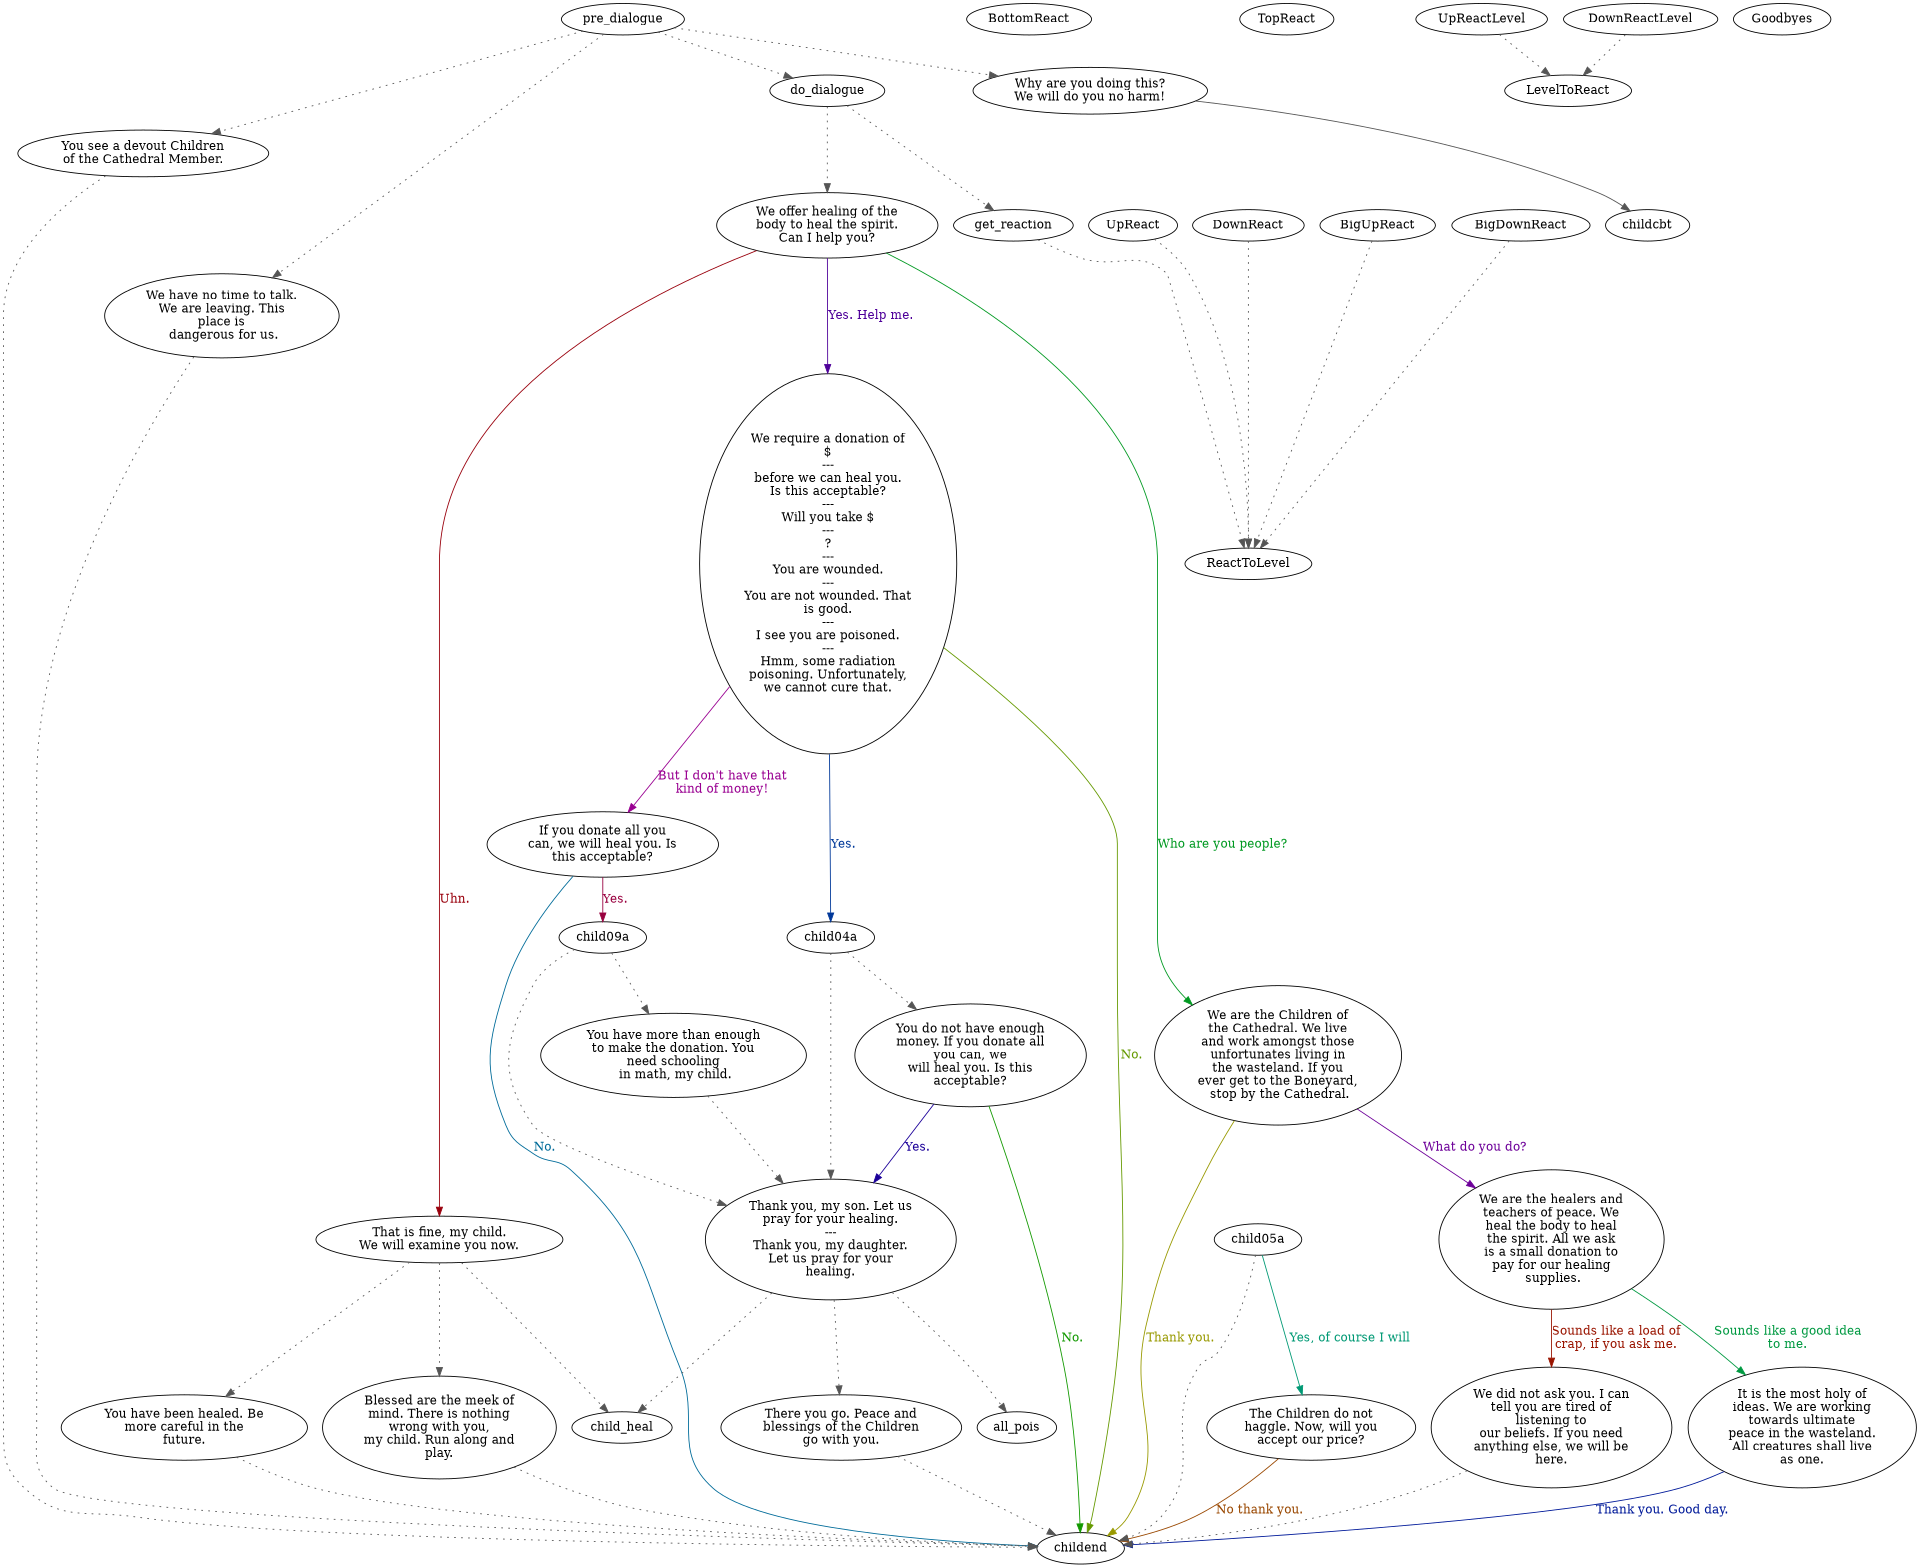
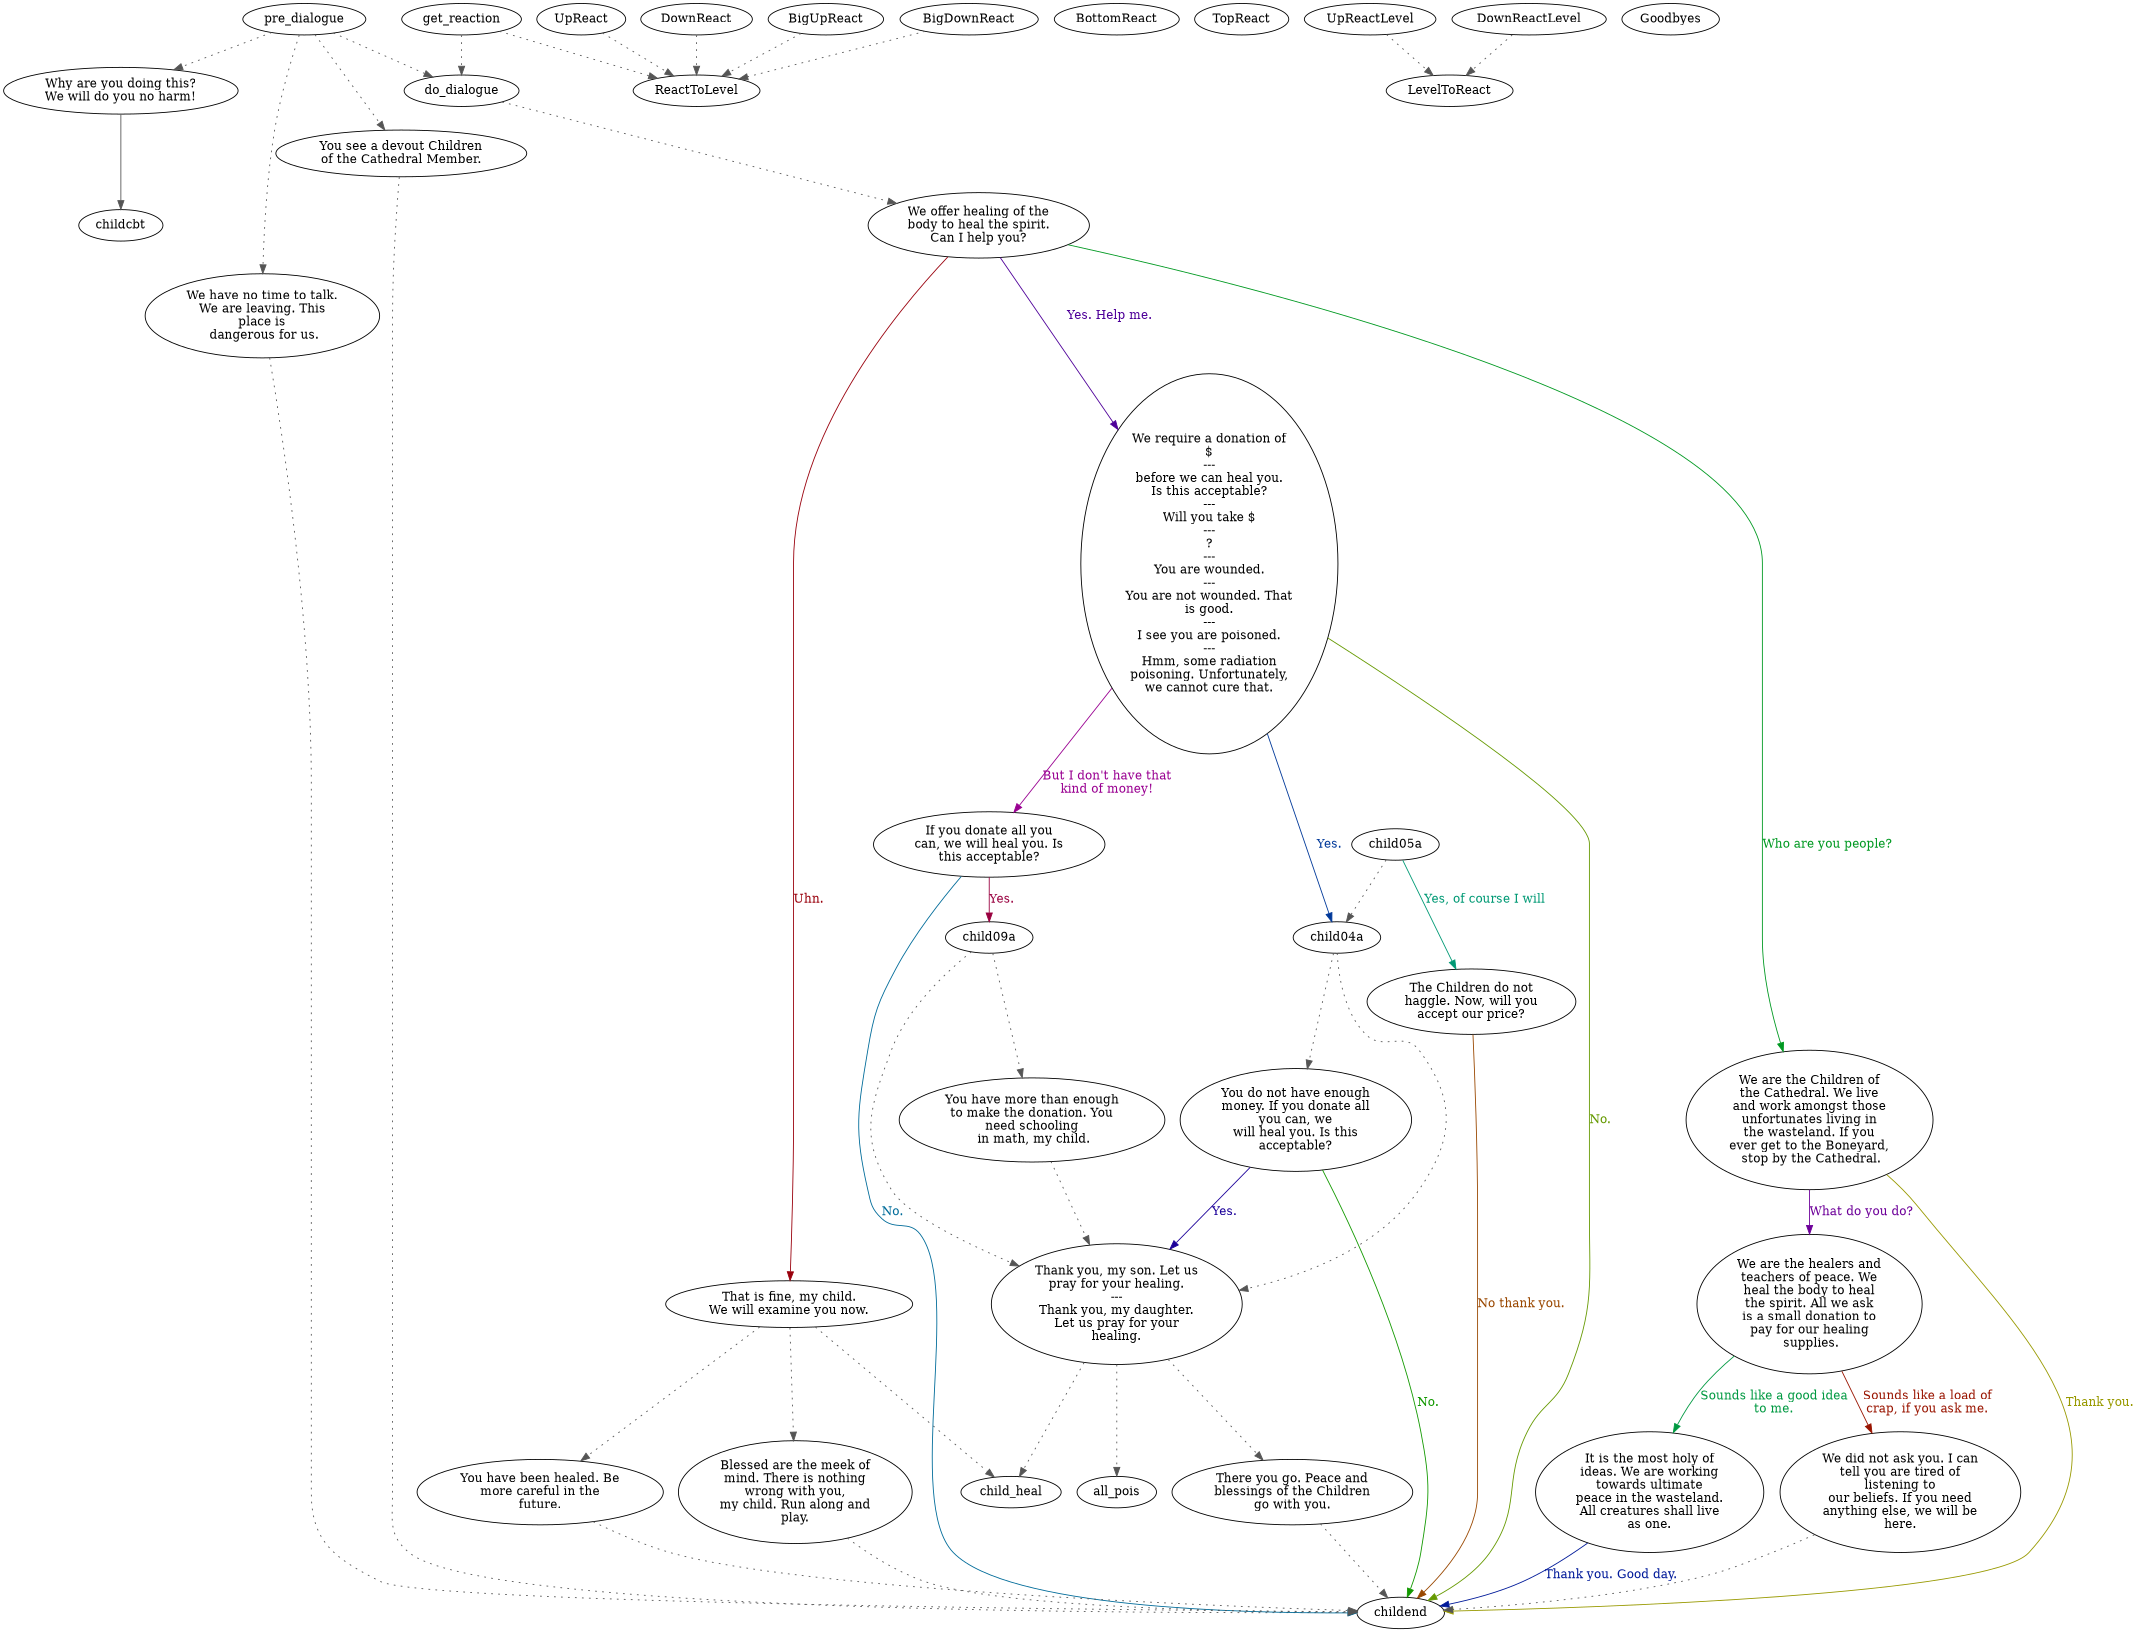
edge "do_dialogue" -> "get_reaction": reversed
edge "child05a" -> "childend": now "child05a" -> "child04a"
